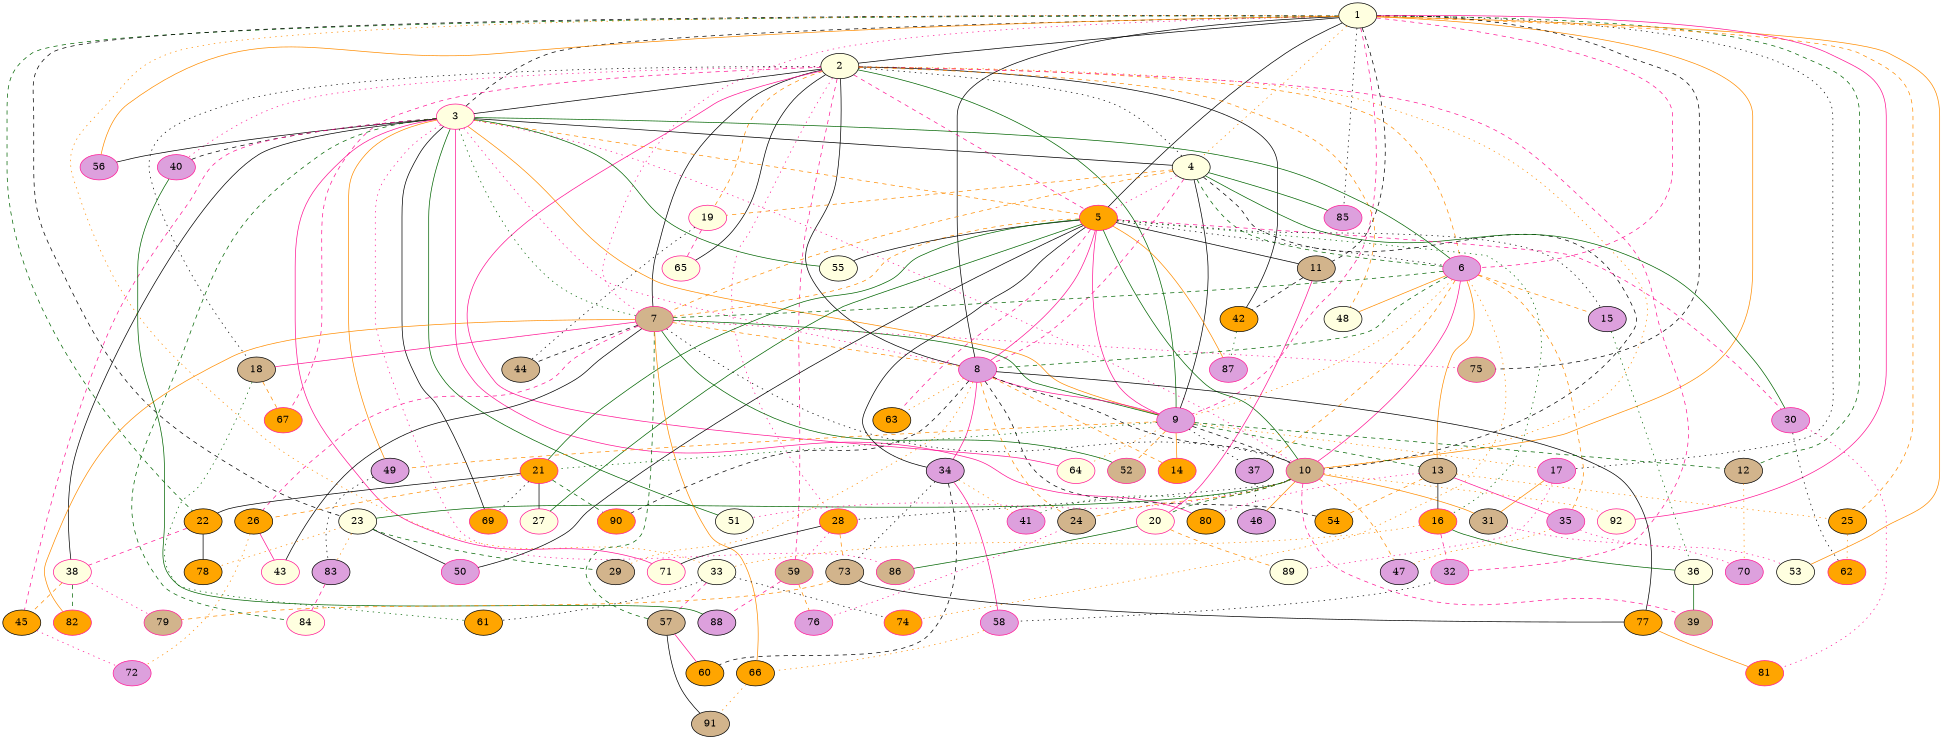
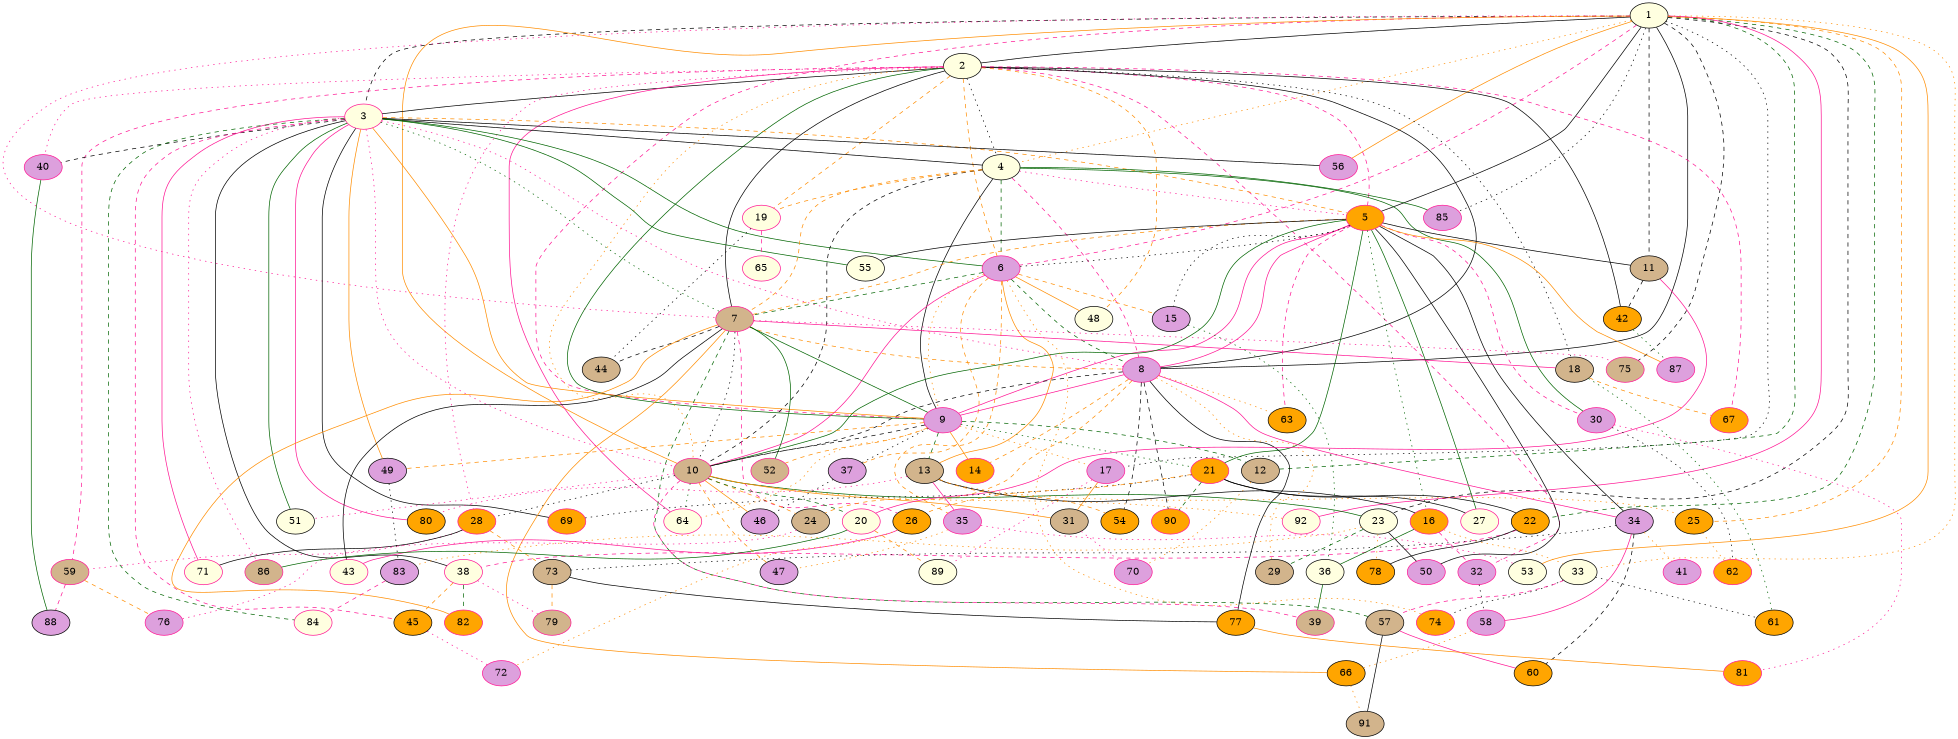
edge "2" -- "65": removed
edge "10" -- "41": now "10" -- "64"
